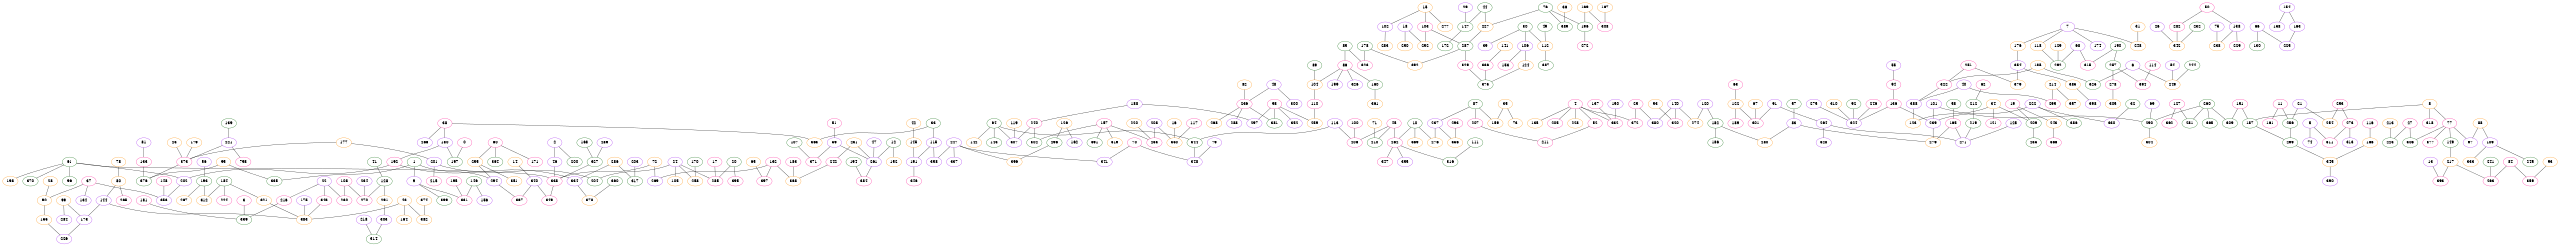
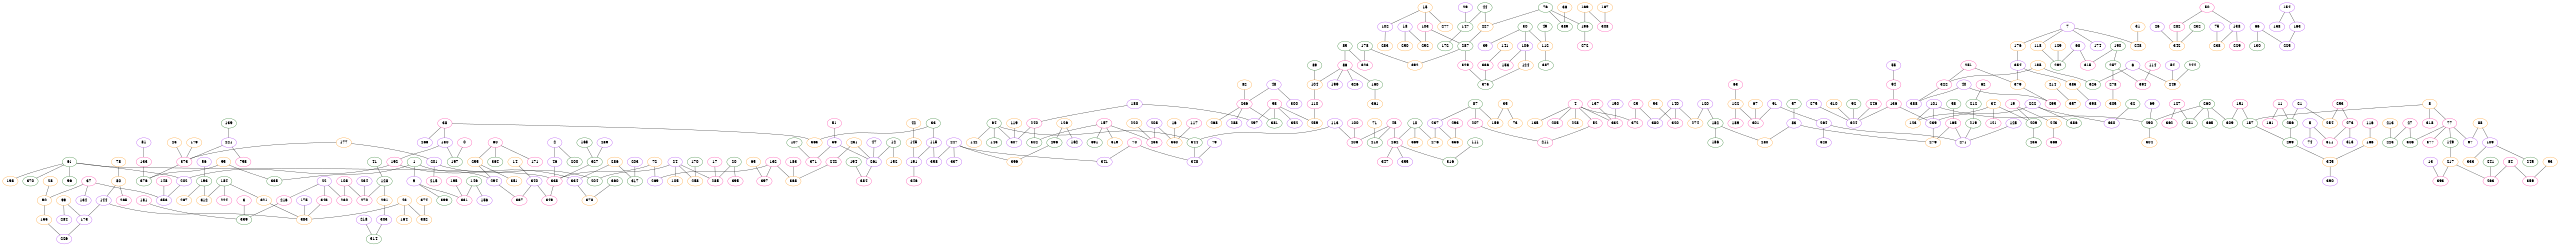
edge "214" -- "295": now "379" -- "295"
edge "388" -- "123": now "101" -- "123"
